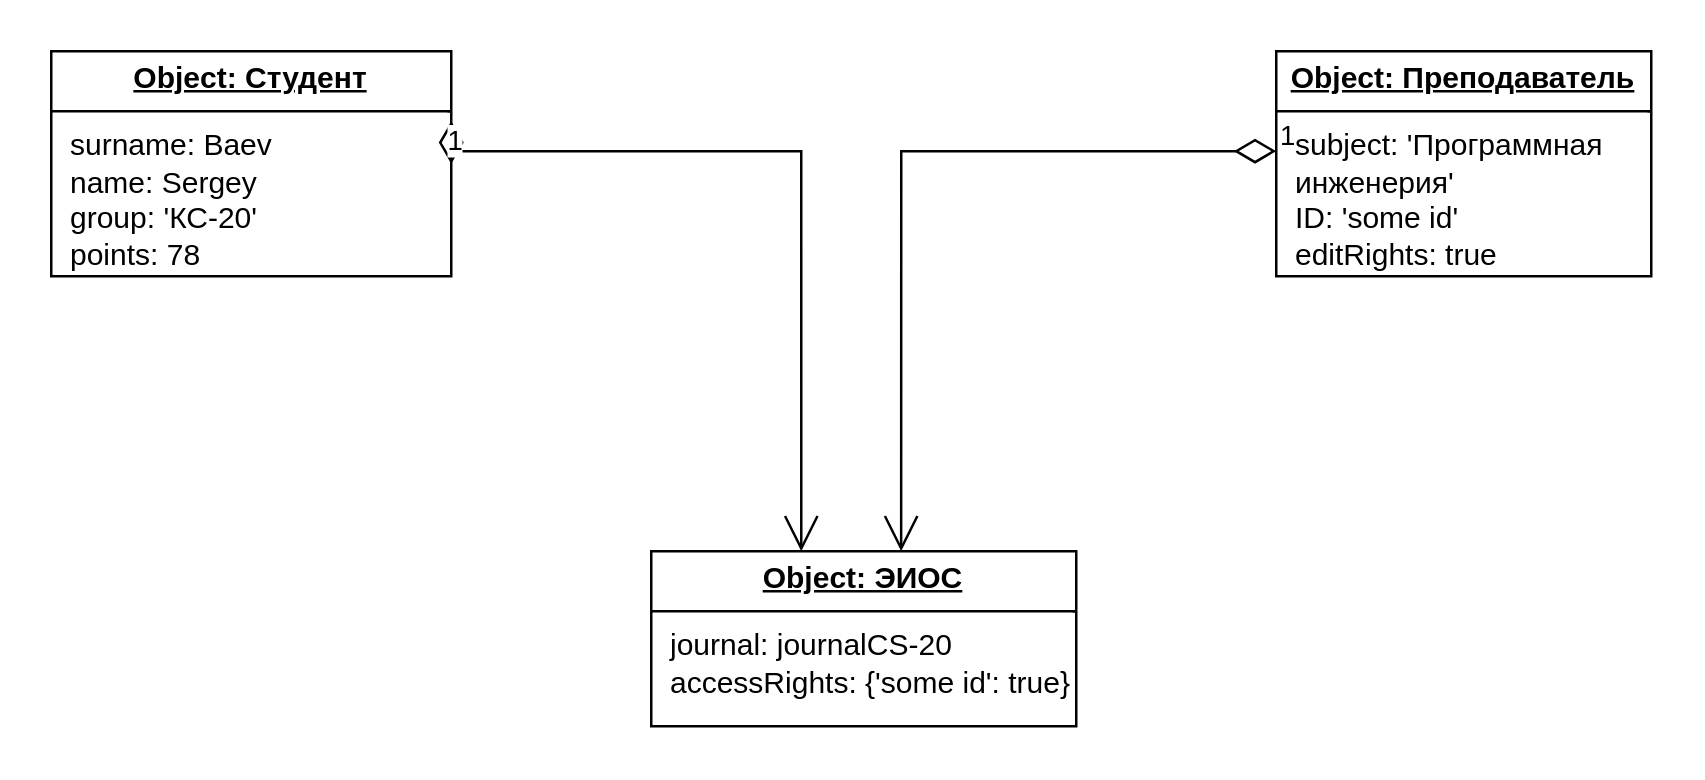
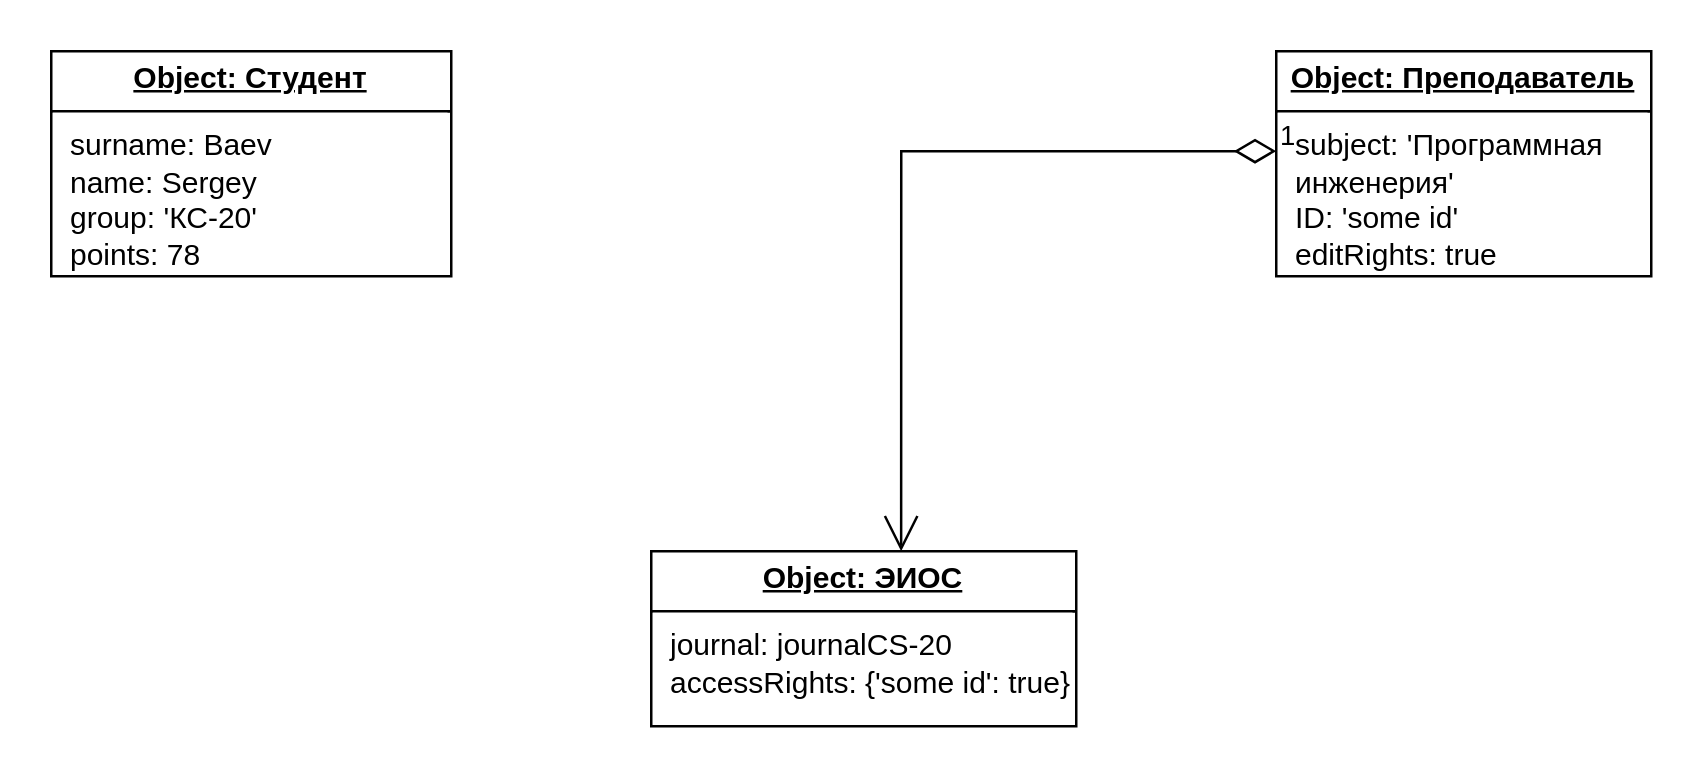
edge "Object: Студент surname: Baev name: Sergey group: 'КС-20' points: 78" -- "Object: ЭИОС journal: journalCS-20 accessRights: {'some id': true}": removed, label "1"
